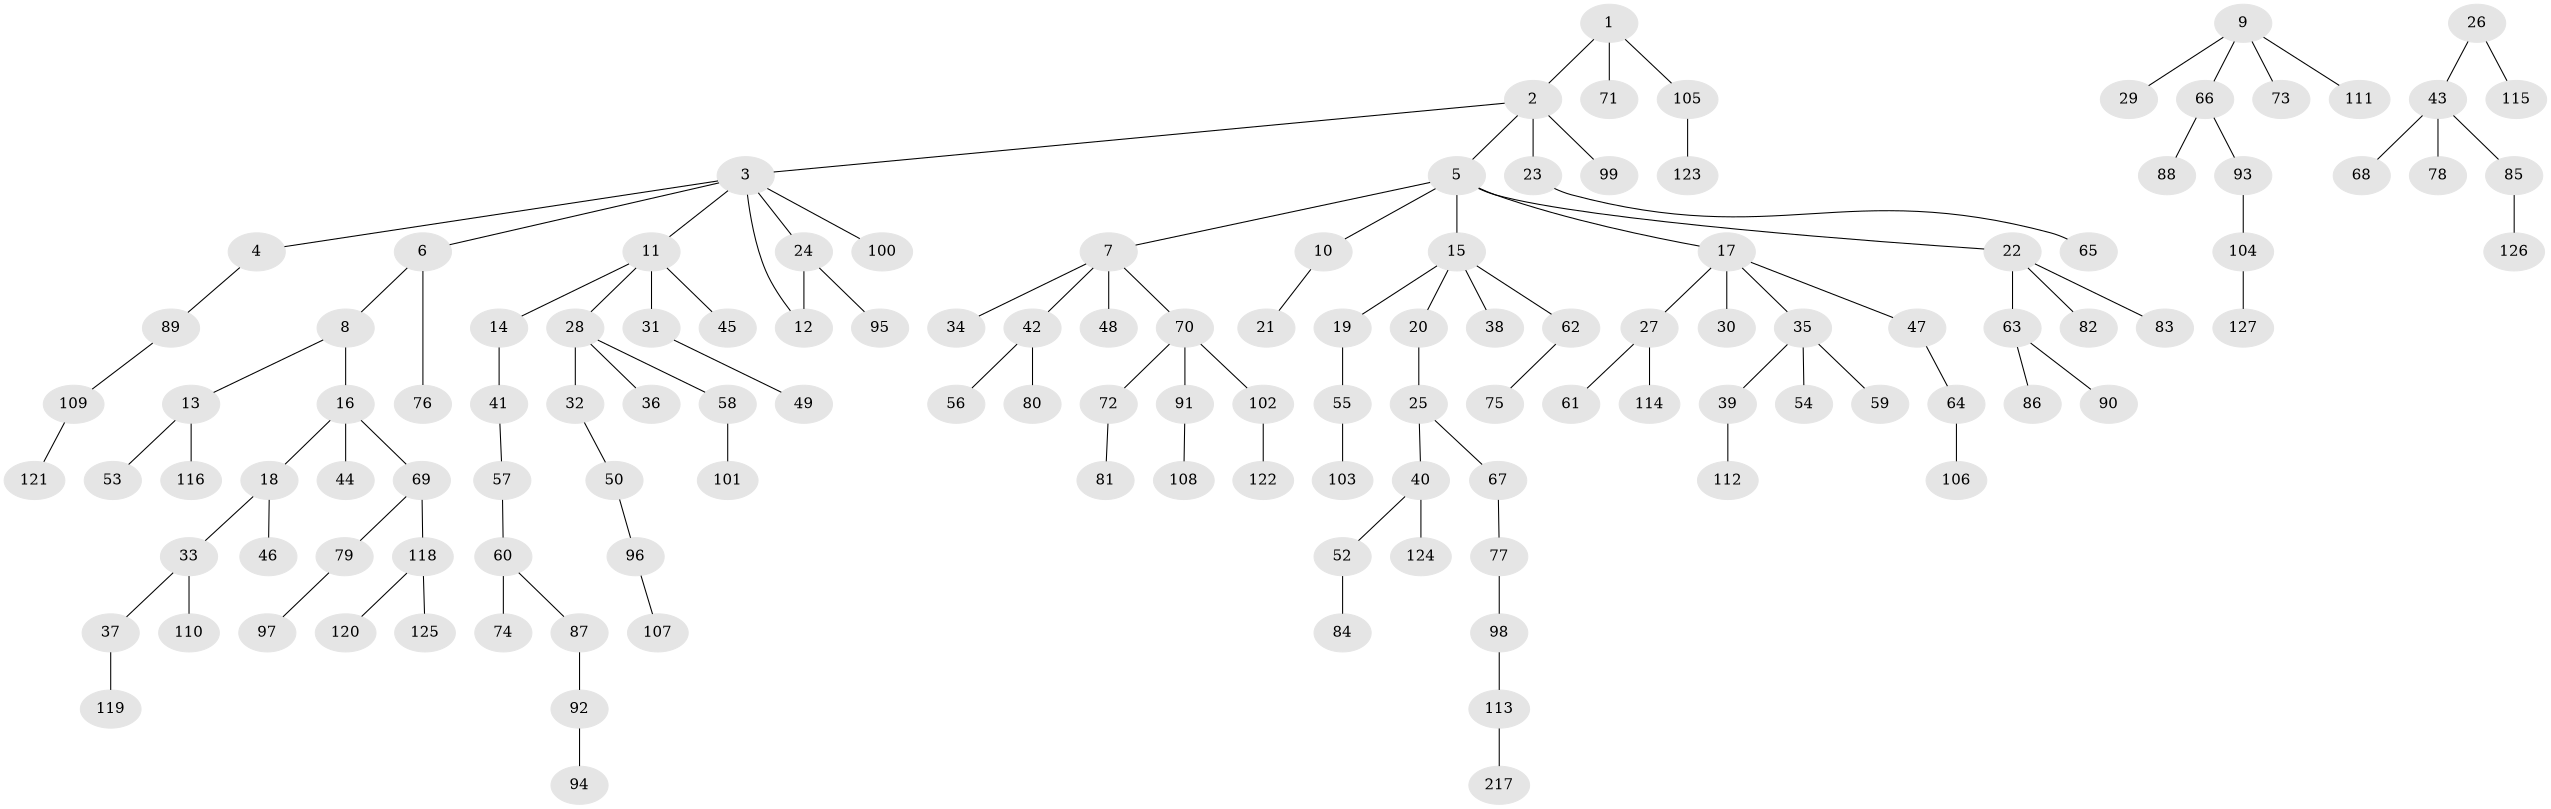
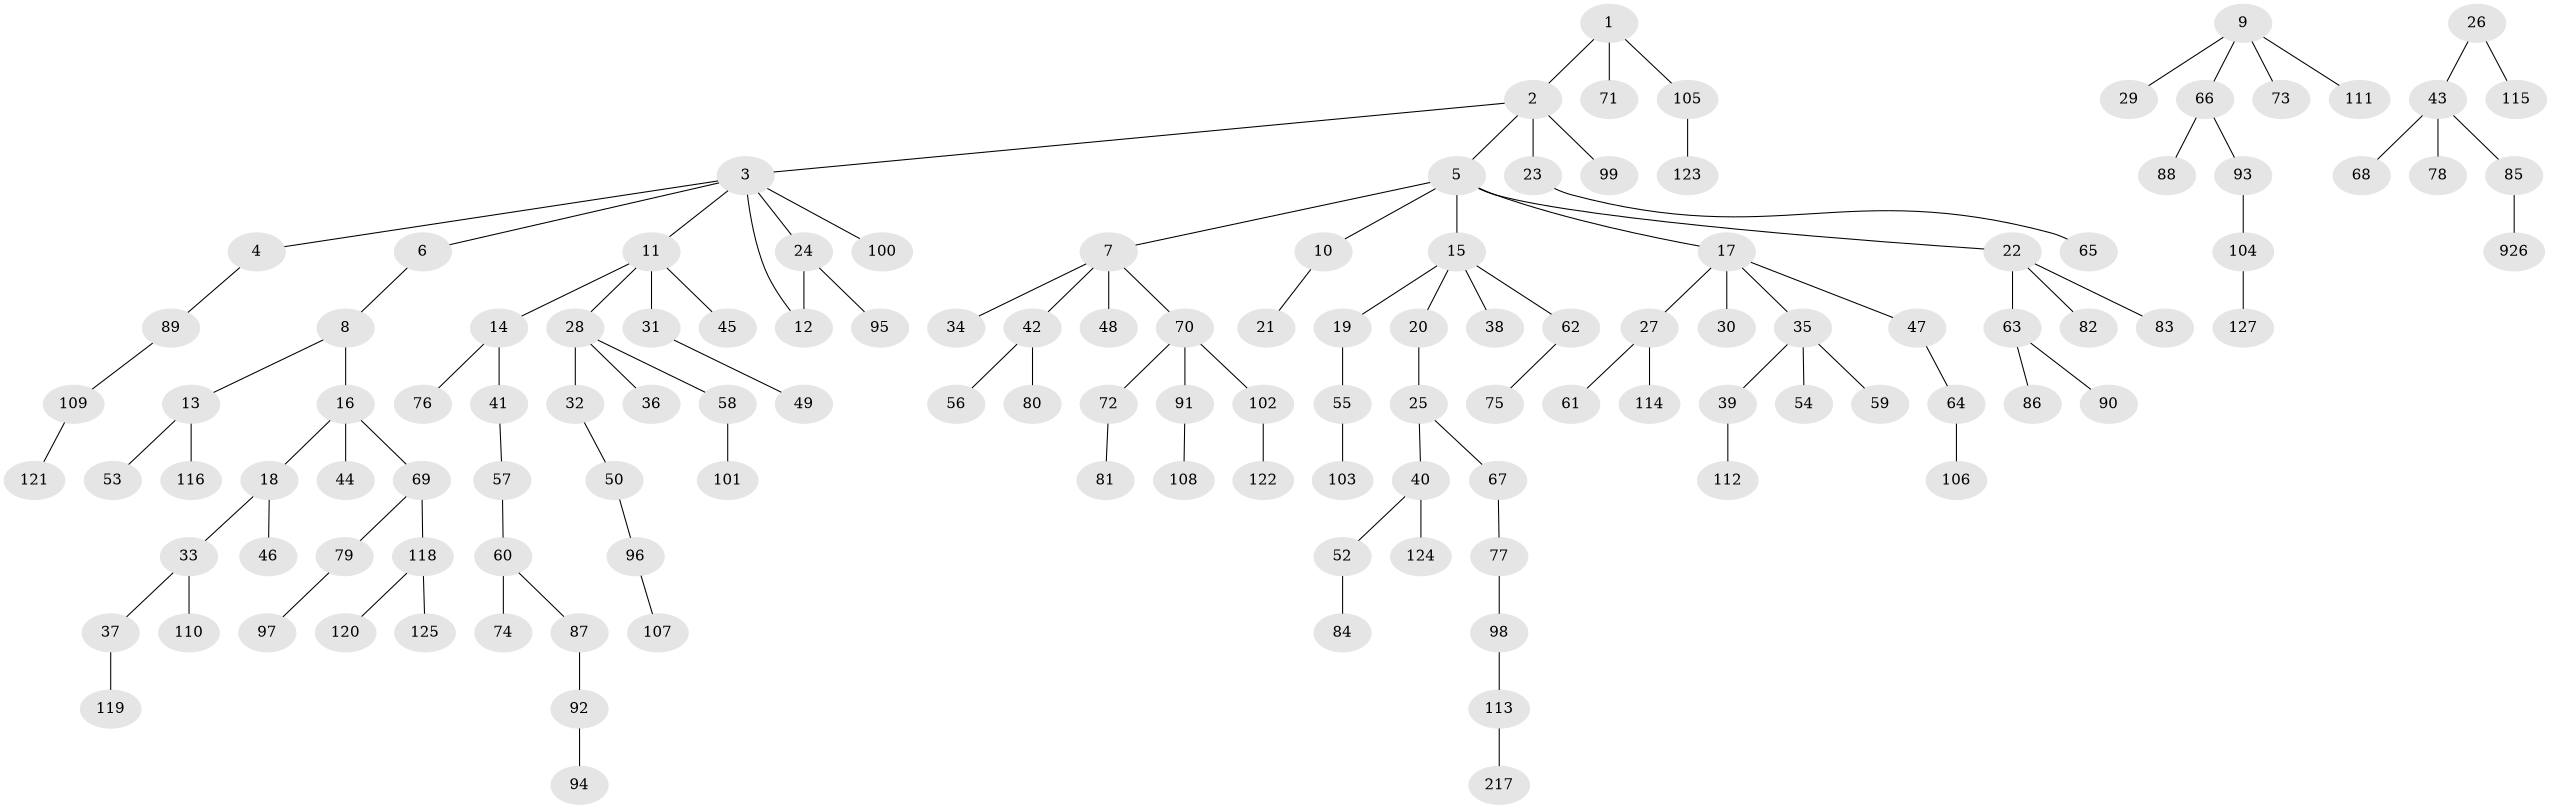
node "126": label "126" -> "926"
edge "6" -- "76": now "14" -- "76"
